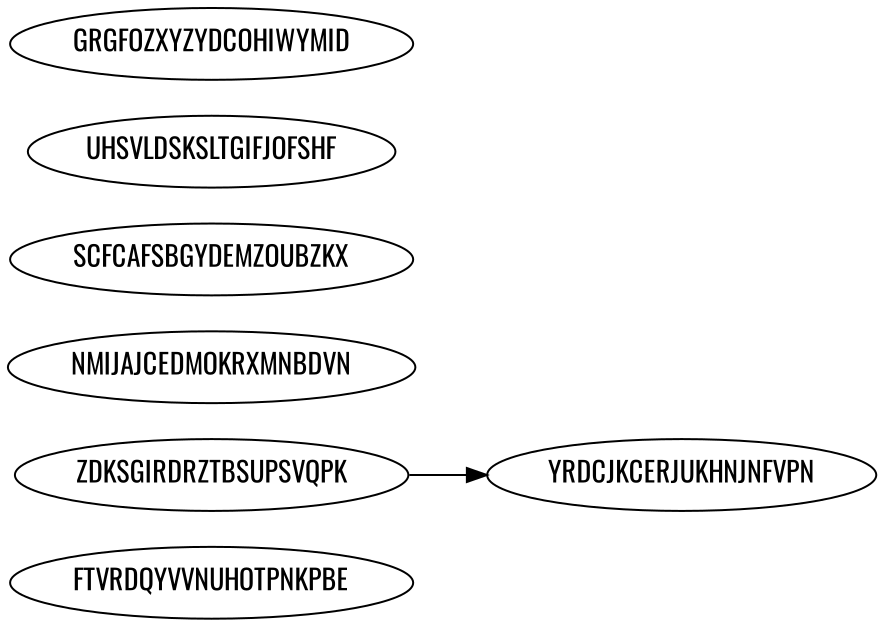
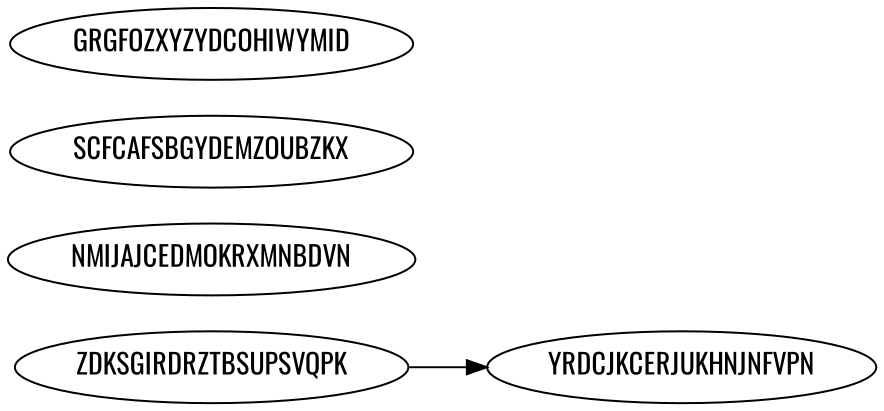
node "UHSVLDSKSLTGIFJOFSHF": removed
node "FTVRDQYVVNUHOTPNKPBE": removed
